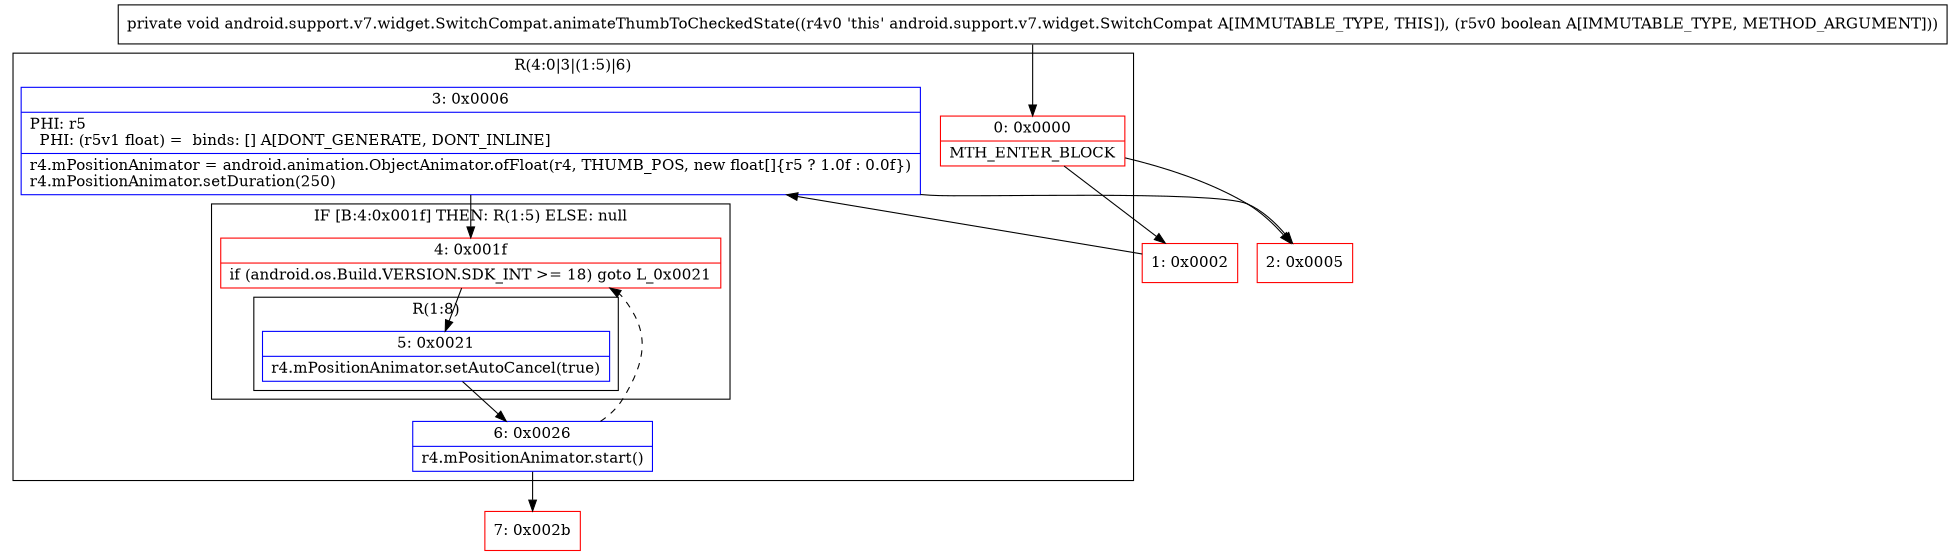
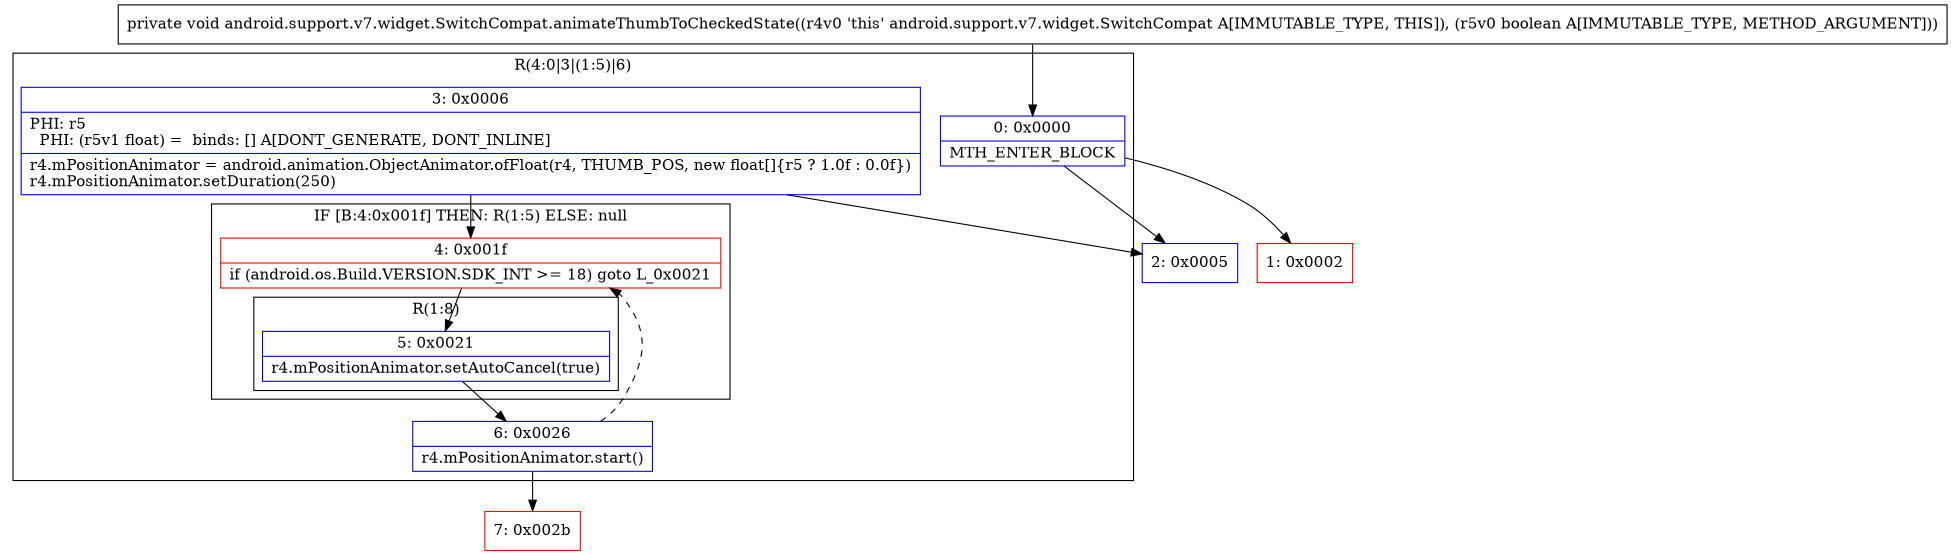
node "0: 0x0000": color red -> blue
edge "1: 0x0002" -> "3: 0x0006": removed
node "2: 0x0005": color red -> blue
